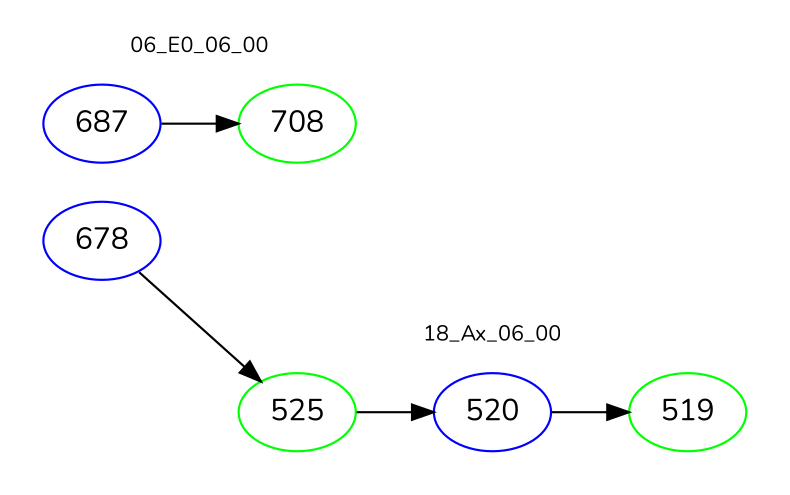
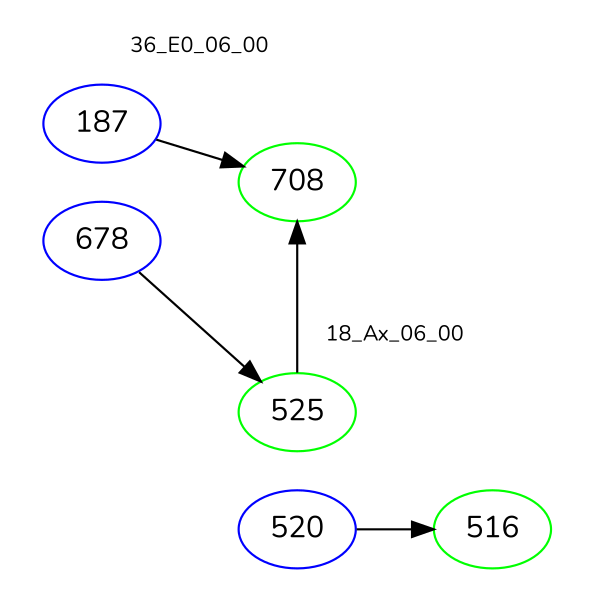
cluster "06_E0_06_00": label "06_E0_06_00" -> "36_E0_06_00"
node "687": label "687" -> "187"
edge "525" -> "520": now "525" -> "708"
node "519": label "519" -> "516"
